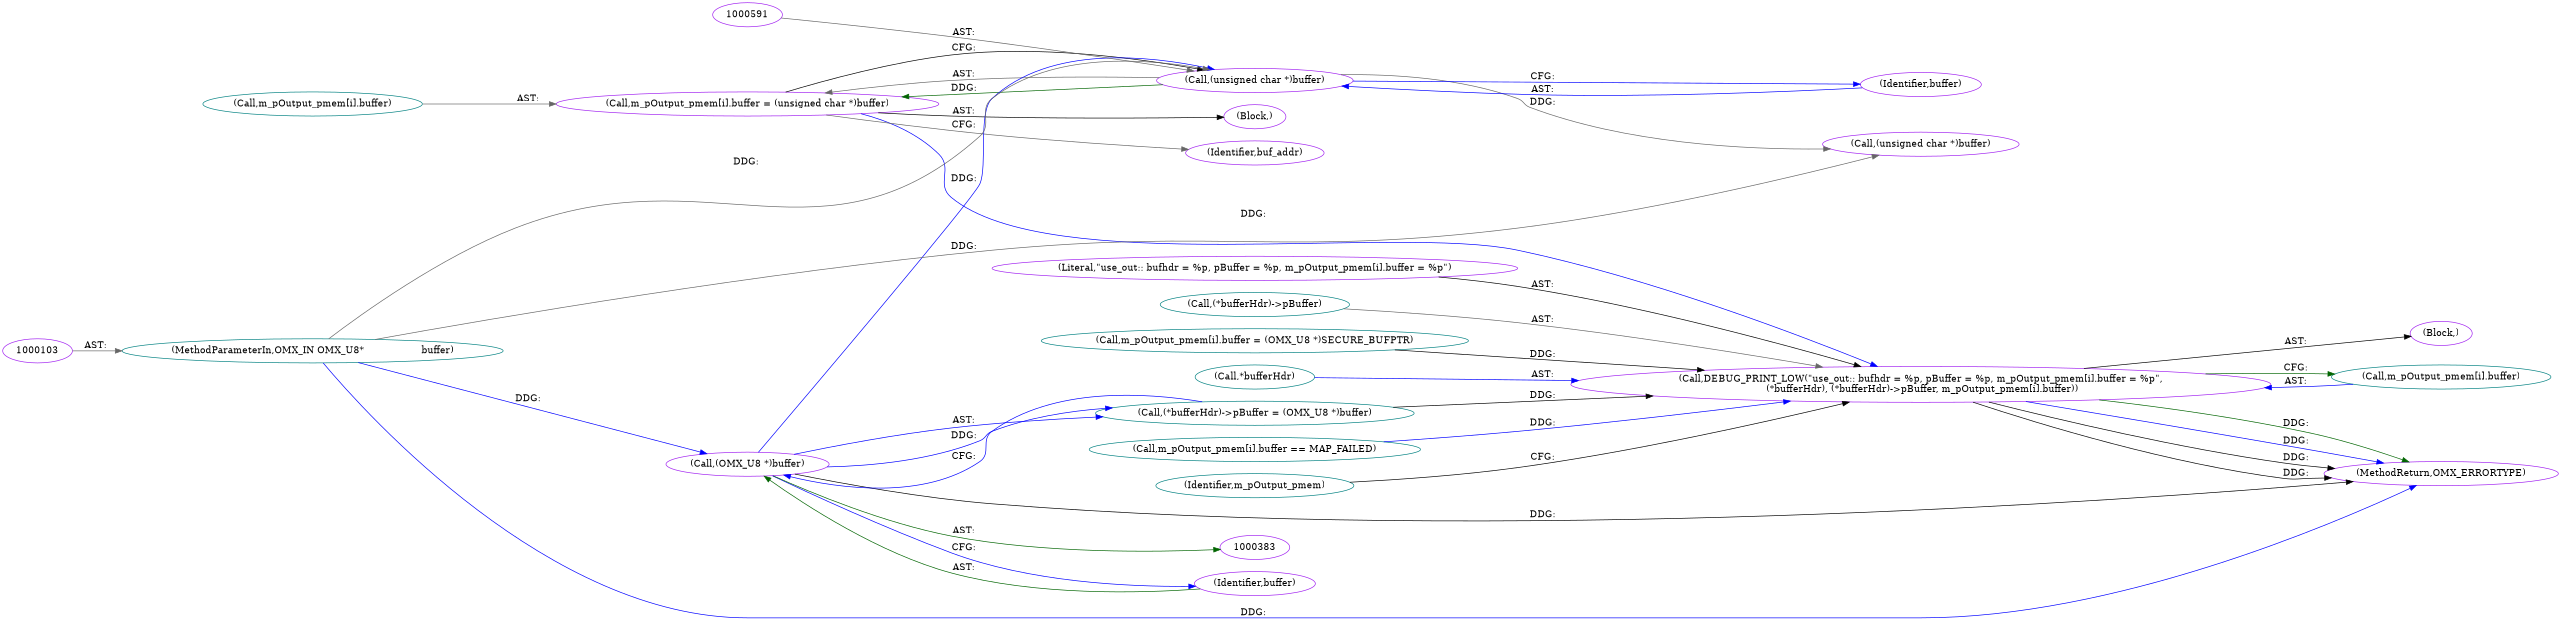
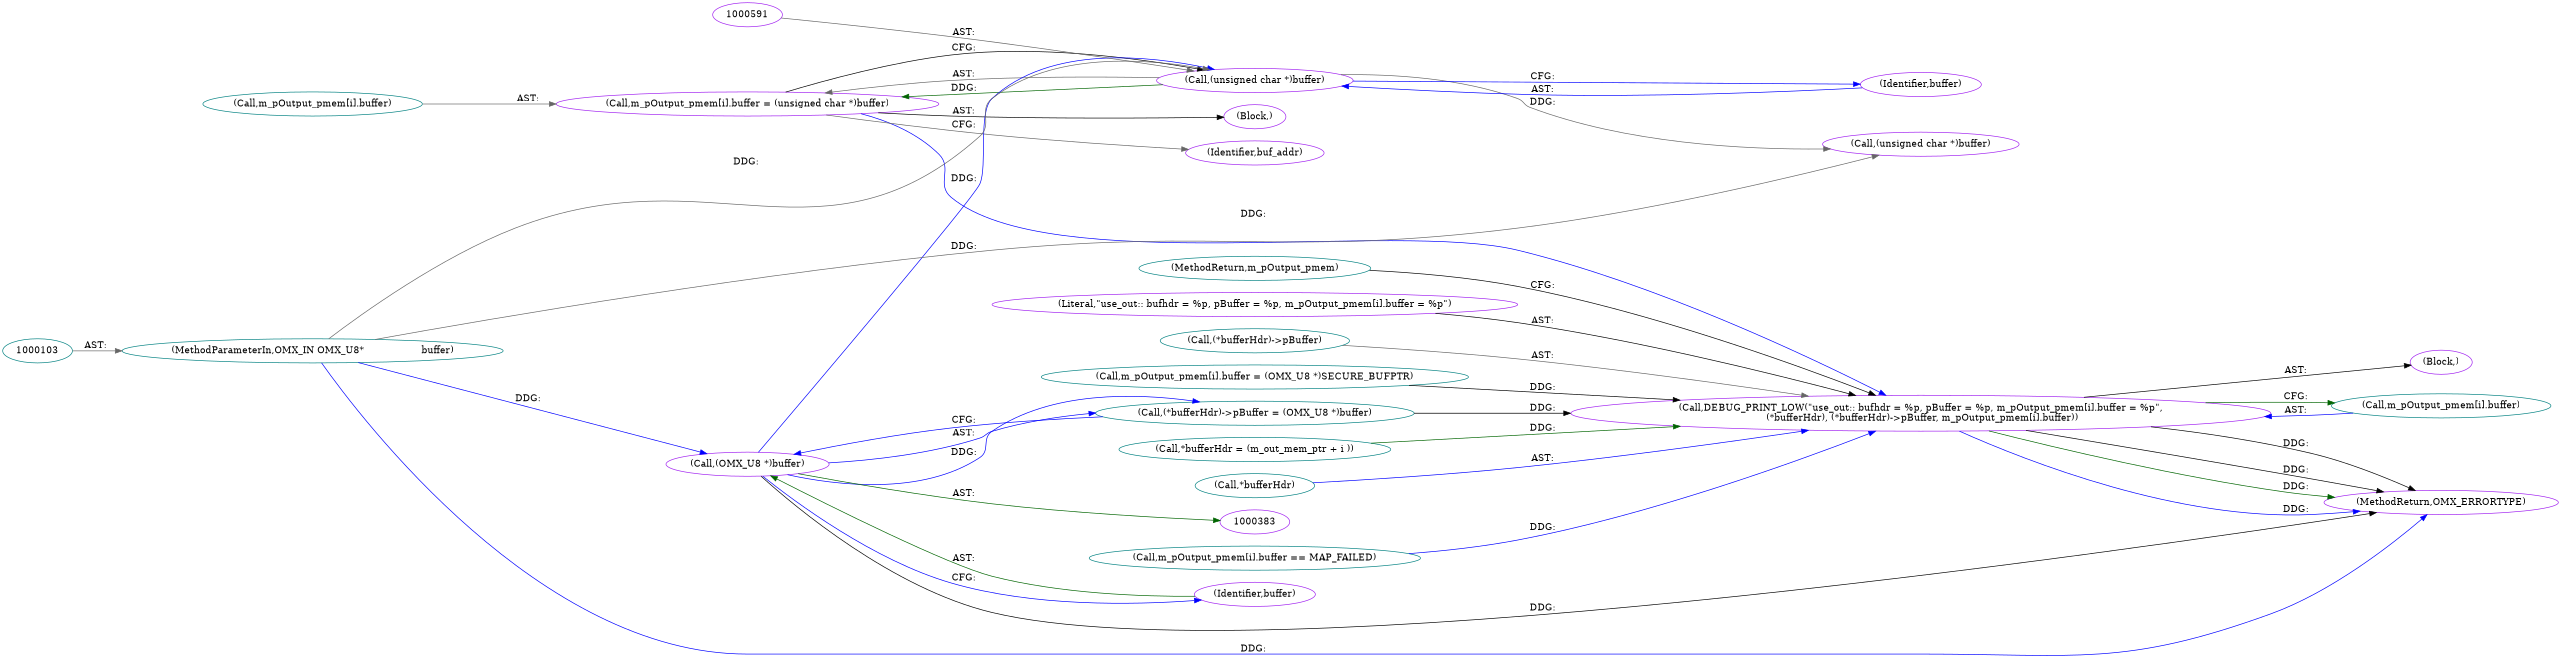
node "1000103": color purple -> teal
node "(Call,*bufferHdr = (m_out_mem_ptr + i ))": added
node "(Identifier,m_pOutput_pmem)": label "(Identifier,m_pOutput_pmem)" -> "(MethodReturn,m_pOutput_pmem)"
